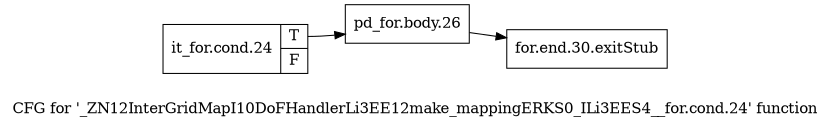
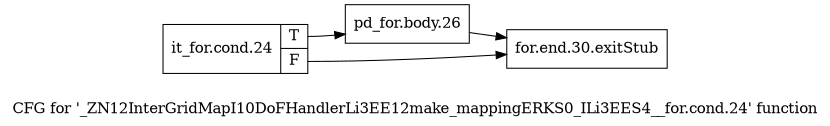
edge "it_for.cond.24" -> "for.end.30.exitStub": added
